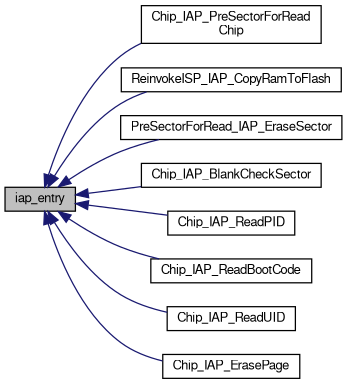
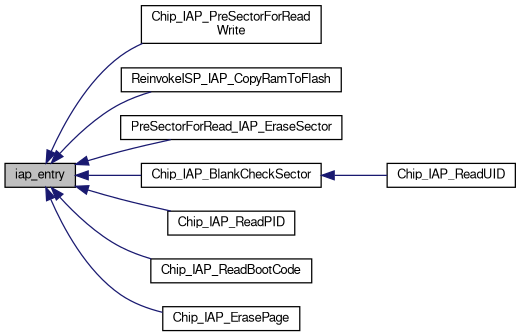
node "Chip_IAP_PreSectorForRead Chip": label "Chip_IAP_PreSectorForRead Chip" -> "Chip_IAP_PreSectorForRead Write"
edge "Chip_IAP_ReadUID" -> "iap_entry": now "Chip_IAP_ReadUID" -> "Chip_IAP_BlankCheckSector"
